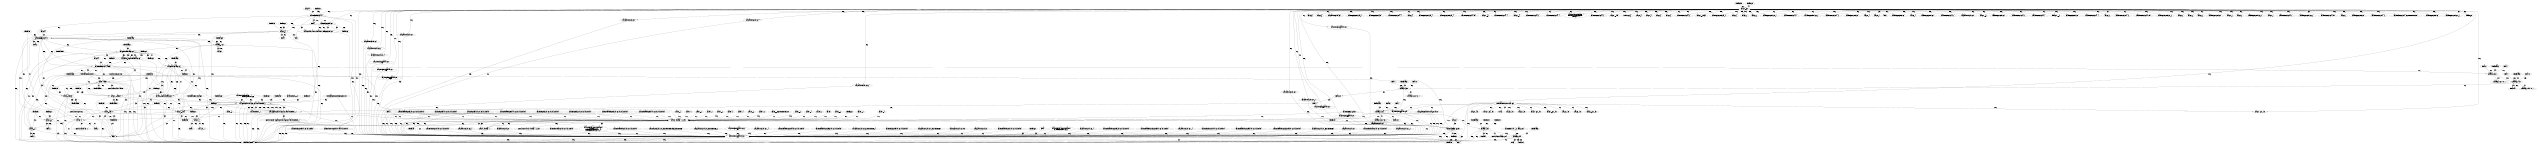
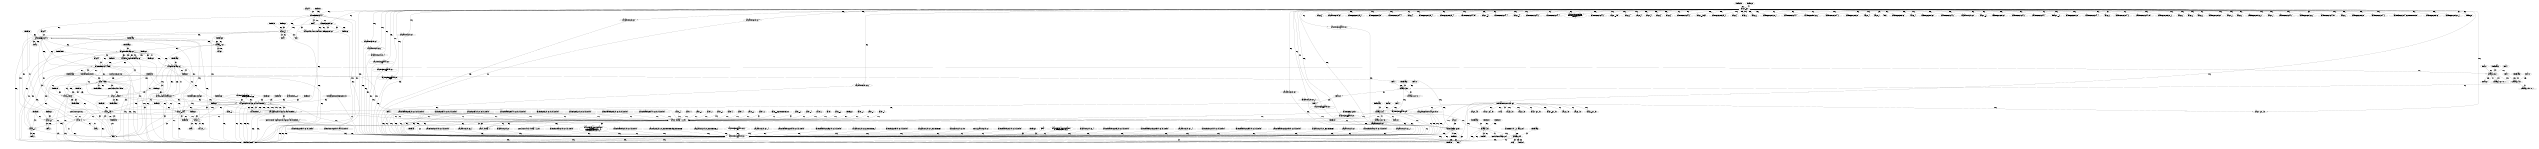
node "(Call,tptr-3)": removed
node "(Unknown,tptr+3)": label "(Unknown,tptr+3)" -> "(Call,tptr+3)"
edge "(Call,aflags = *tptr)" -> "(MethodReturn,PRINT)": removed, label "DDG:"
edge "(Call,ND_TCHECK2(tptr[0], alenlen))" -> "(Call,tptr += alen)": now "(MethodParameterIn,u_int atype)" -> "(Call,tptr += alen)"
node "(Literal,0x80)": added
node "(Literal,0x40)": removed
edge "(Call,len < alenlen)" -> "(Call,tptr += alenlen)": now "(ControlStructure,if (len < alenlen))" -> "(Call,tptr += alenlen)"
edge "(MethodParameterIn,u_int len)" -> "(Call,len -= alen)": added, label "DDG:"
edge "(Call,alen = bgp_attr_len(aflags, tptr))" -> "(Call,len -= alen)": label "AST: " -> "DDG: "
edge "(MethodParameterIn,const u_char *pptr)" -> "(Call,aflags & 0x10)": now "(MethodParameterIn,const u_char *pptr)" -> "(Call,bgp_attr_get_as_size(ndo, atype, ndo, len))"
node "(Call,len != 1)": added
edge "(Call,len % 12)" -> "(Call,ndo->ndo_vflag > 1 && len)": label "DDG: " -> "AST: "
edge "(Call,len == 0)" -> "(Call,ndo->ndo_vflag > 1 && len)": label "DDG: " -> "AST: "
node "(ControlStructure,if (len < 2))": removed
node "(Call,ip6addr_string(ndo, tptr))": label "(Call,ip6addr_string(ndo, tptr))" -> "(Unknown,ip6addr_string(ndo, tptr))"
